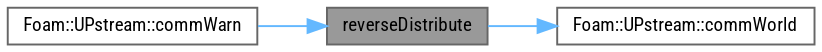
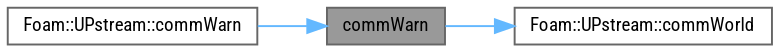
node "reverseDistribute": label "reverseDistribute" -> "commWarn"
